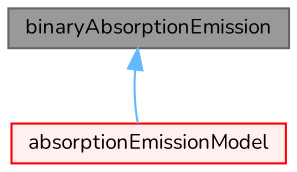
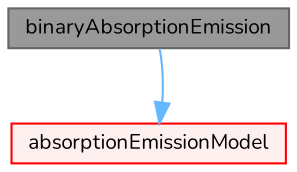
edge "absorptionEmissionModel" -> "binaryAbsorptionEmission": reversed
